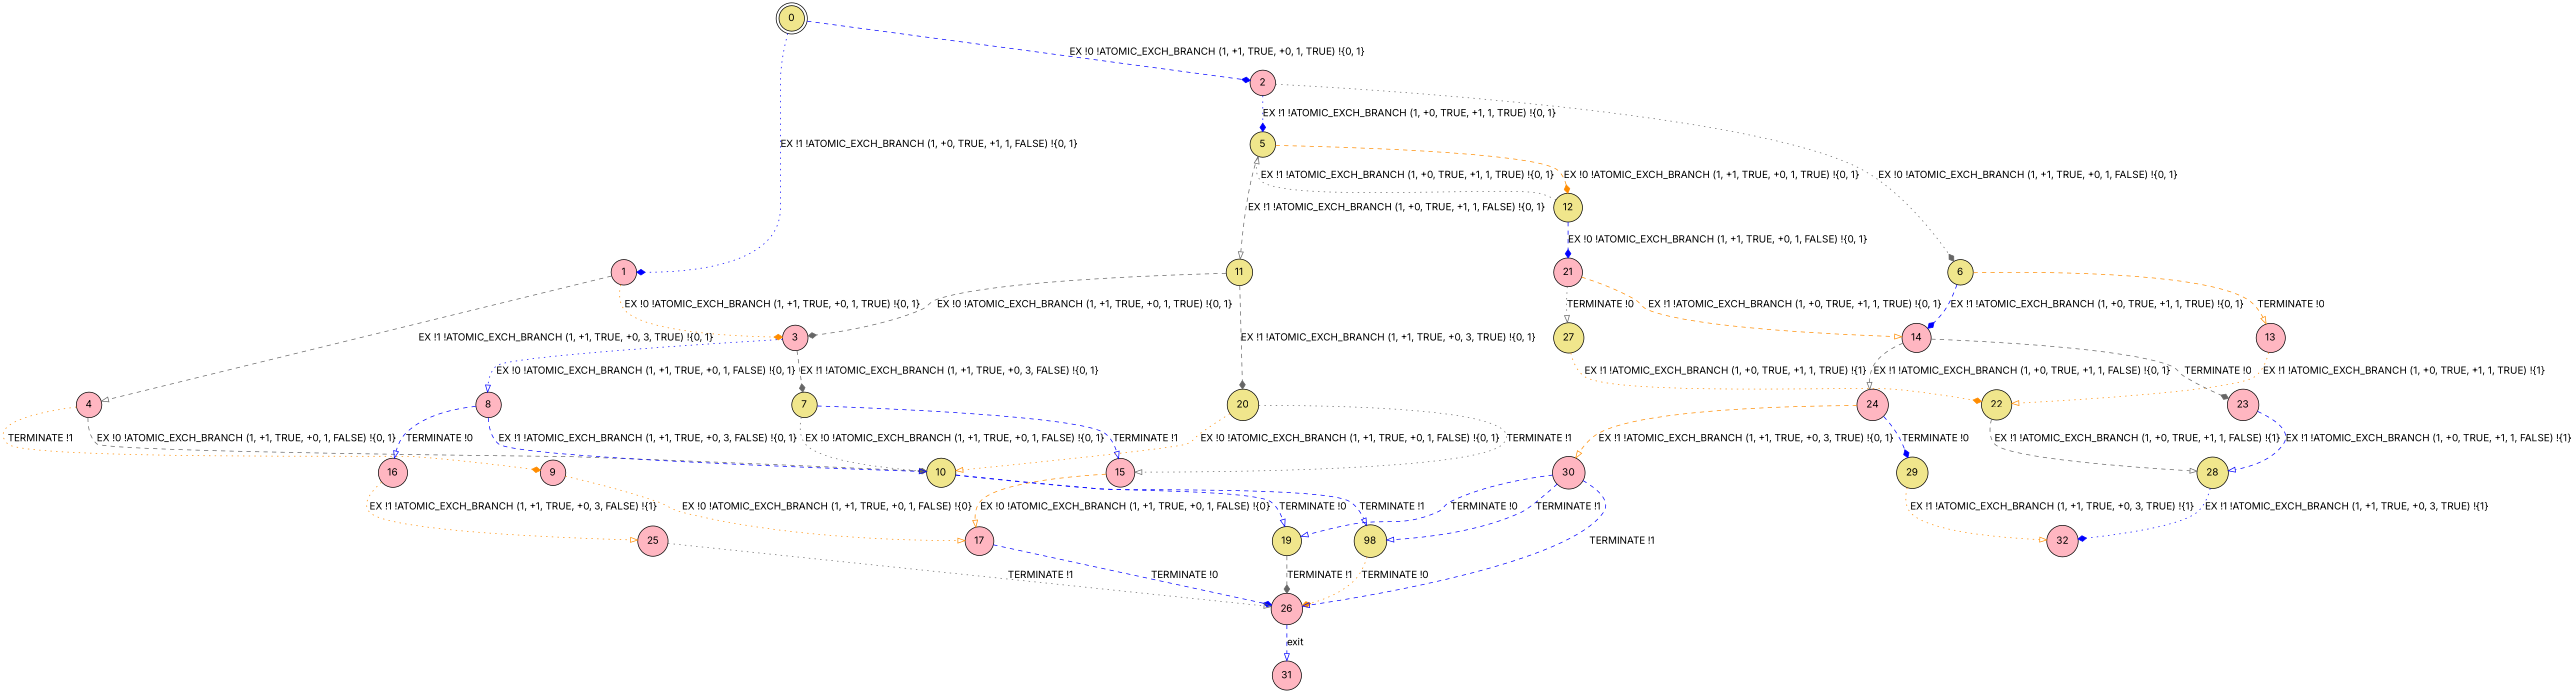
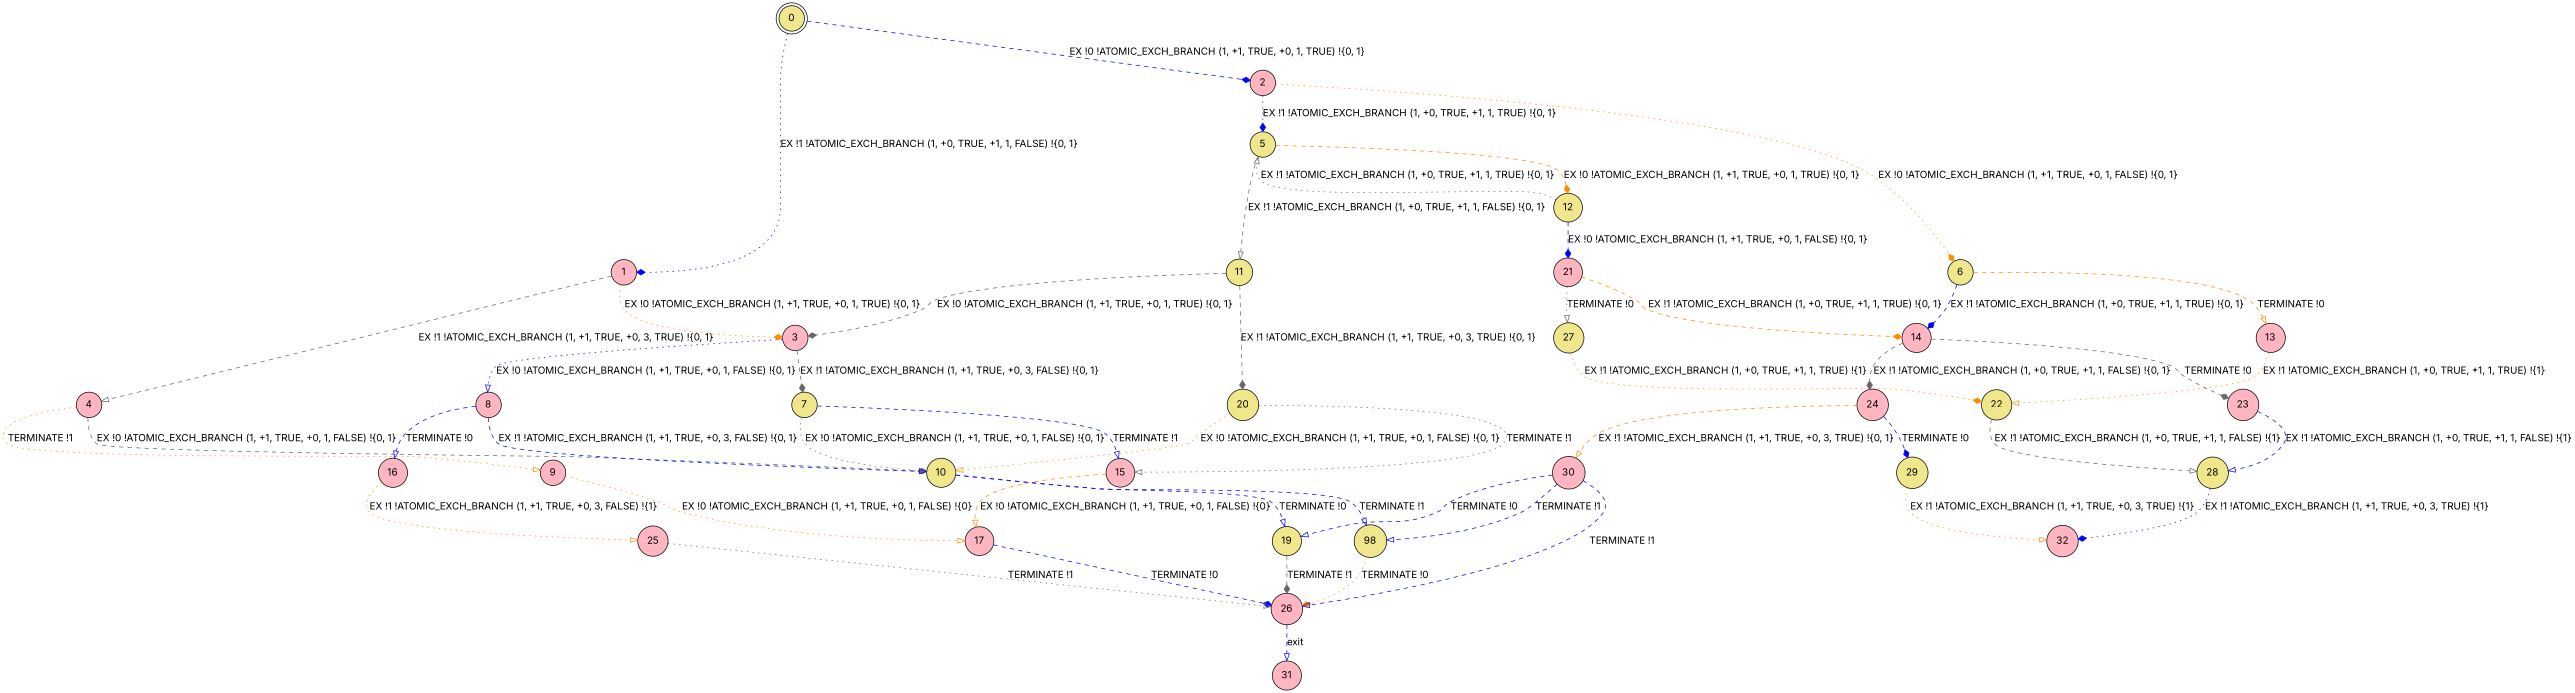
edge "2" -> "6": color gray40 -> darkorange
edge "21" -> "14": arrowhead onormal -> diamond
edge "14" -> "24": arrowhead onormal -> diamond
edge "4" -> "9": arrowhead diamond -> onormal
